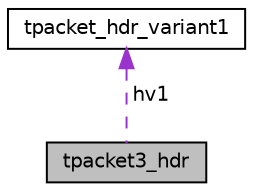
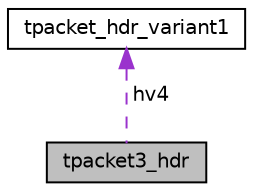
edge "tpacket3_hdr" -> "tpacket_hdr_variant1": label " hv1" -> " hv4"
